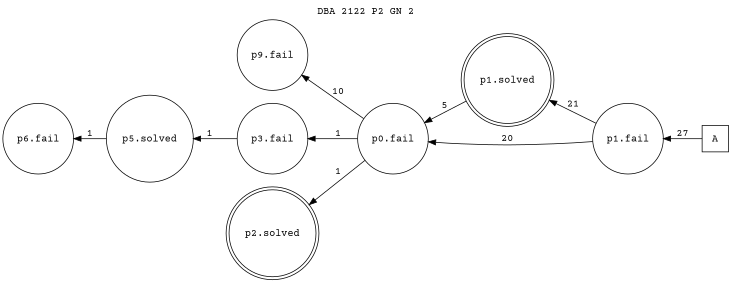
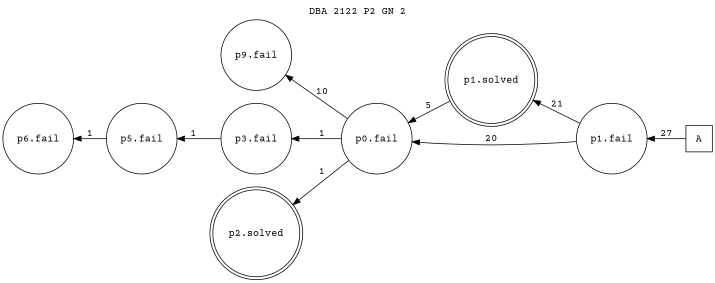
node "p5.solved": label "p5.solved" -> "p5.fail"
